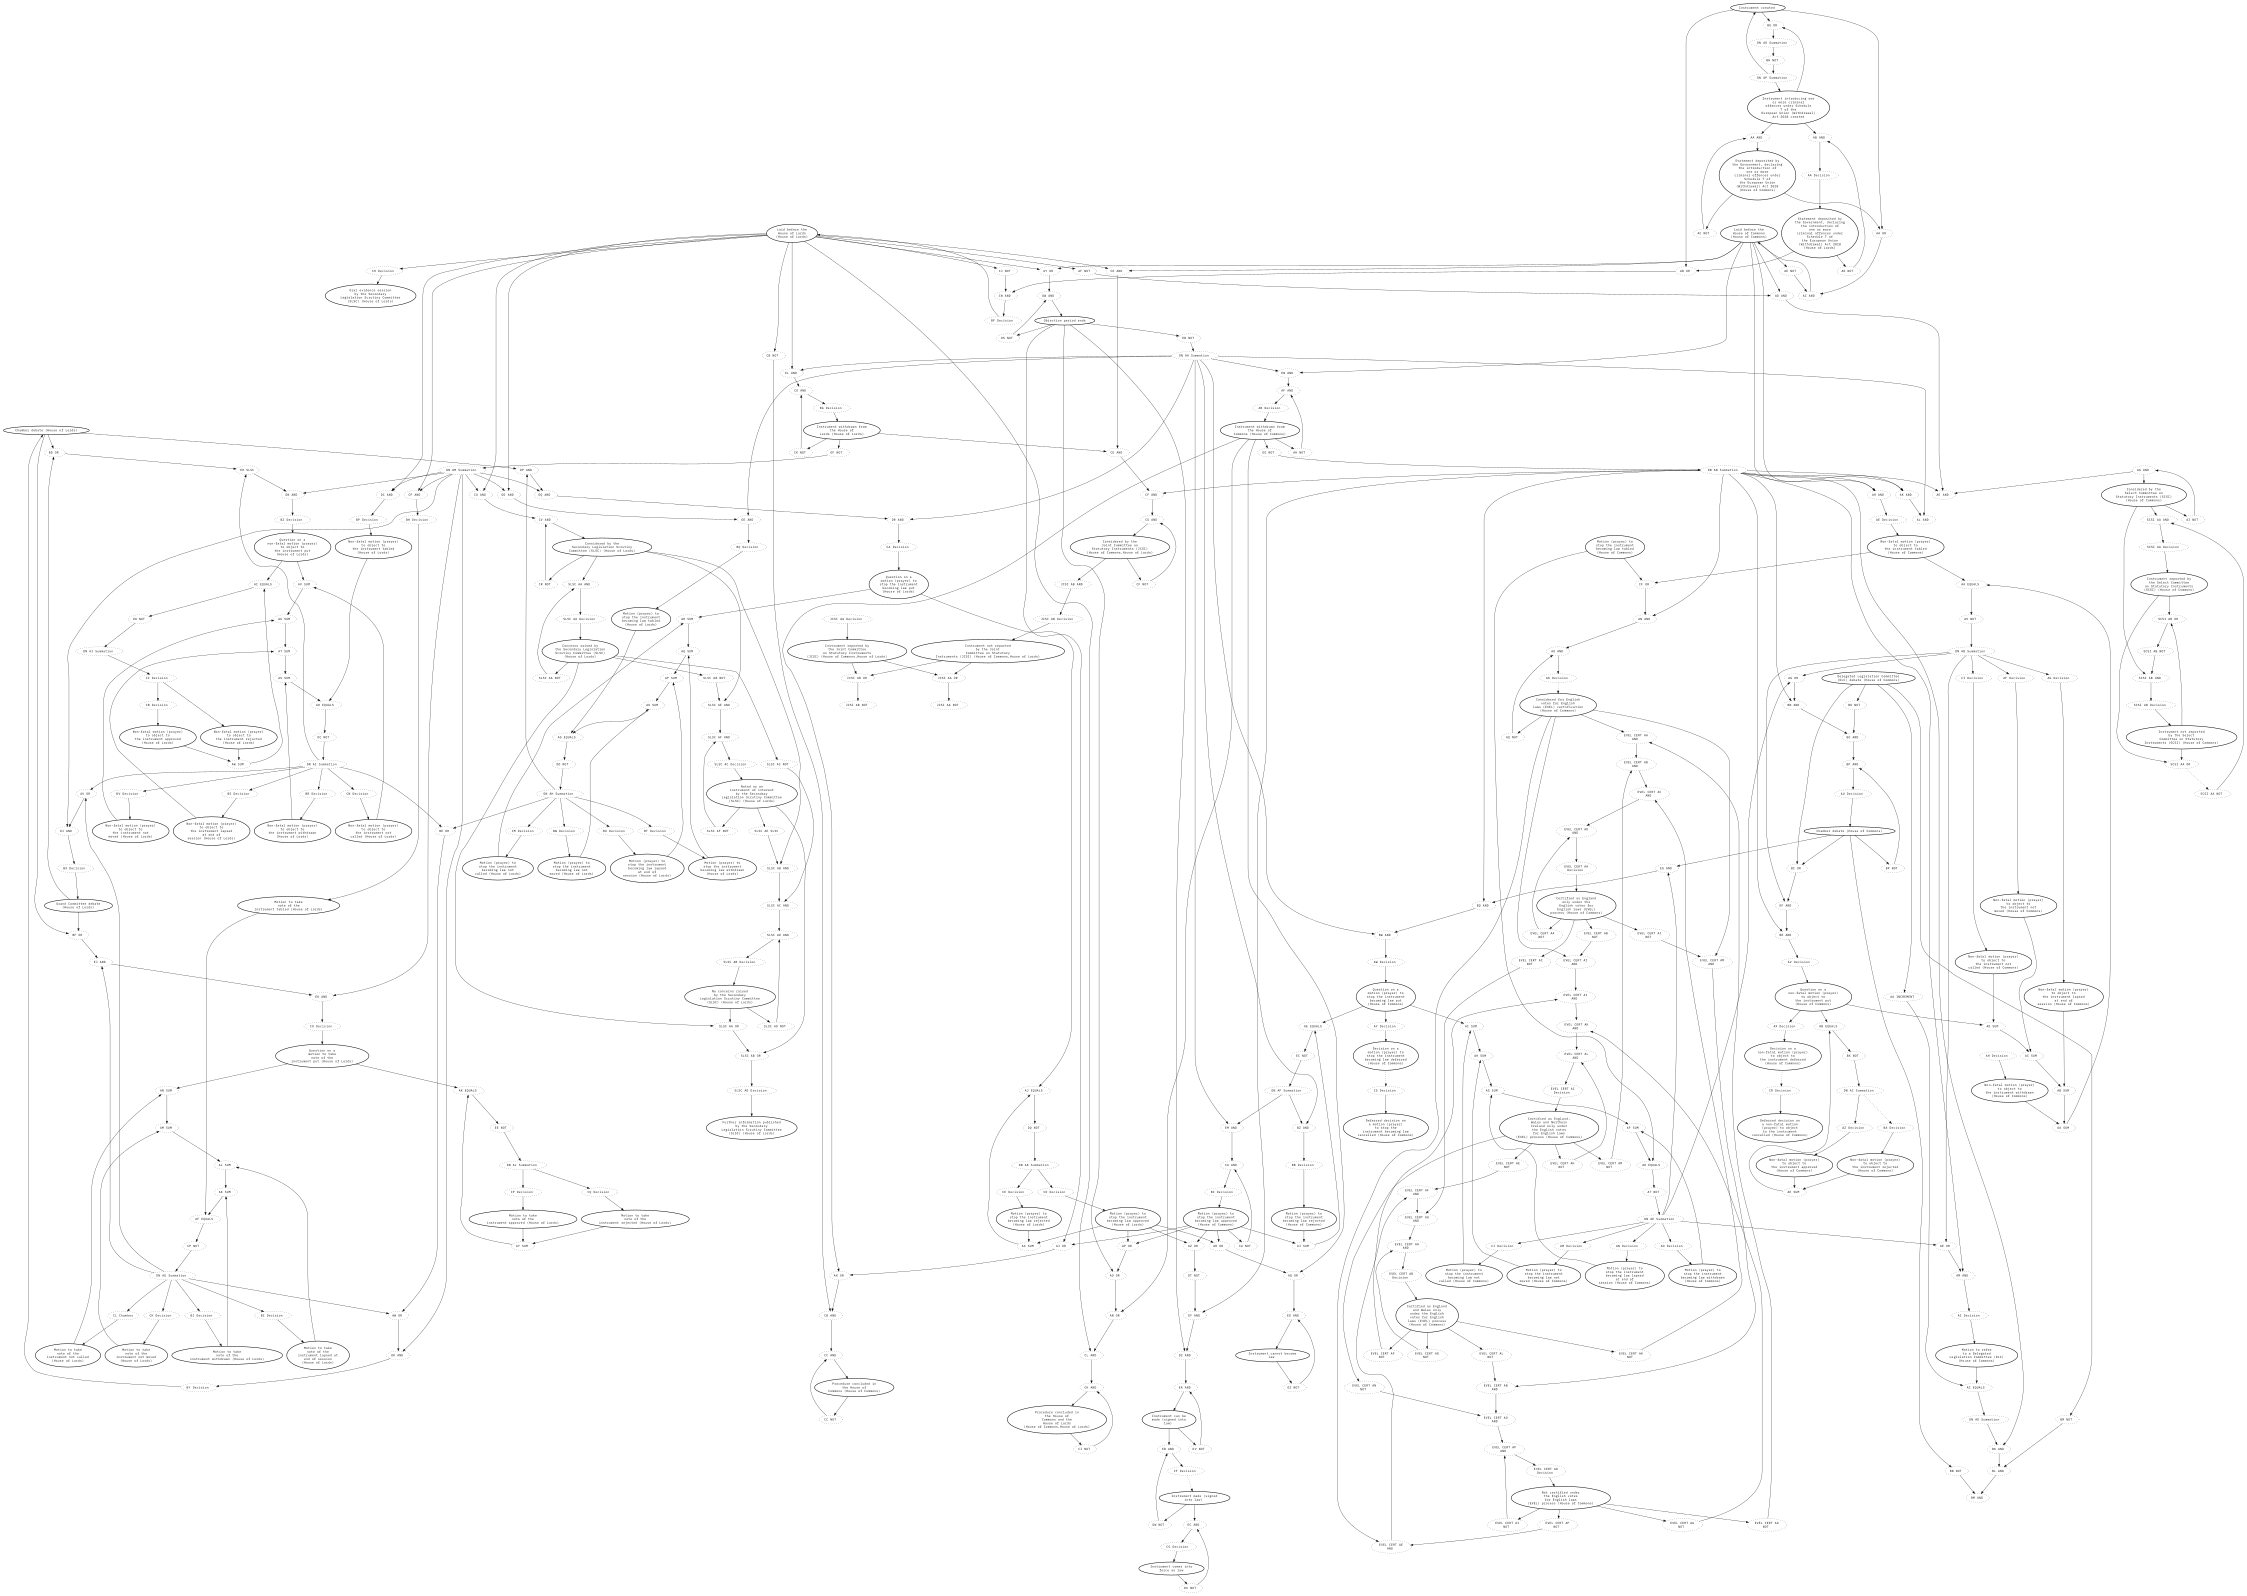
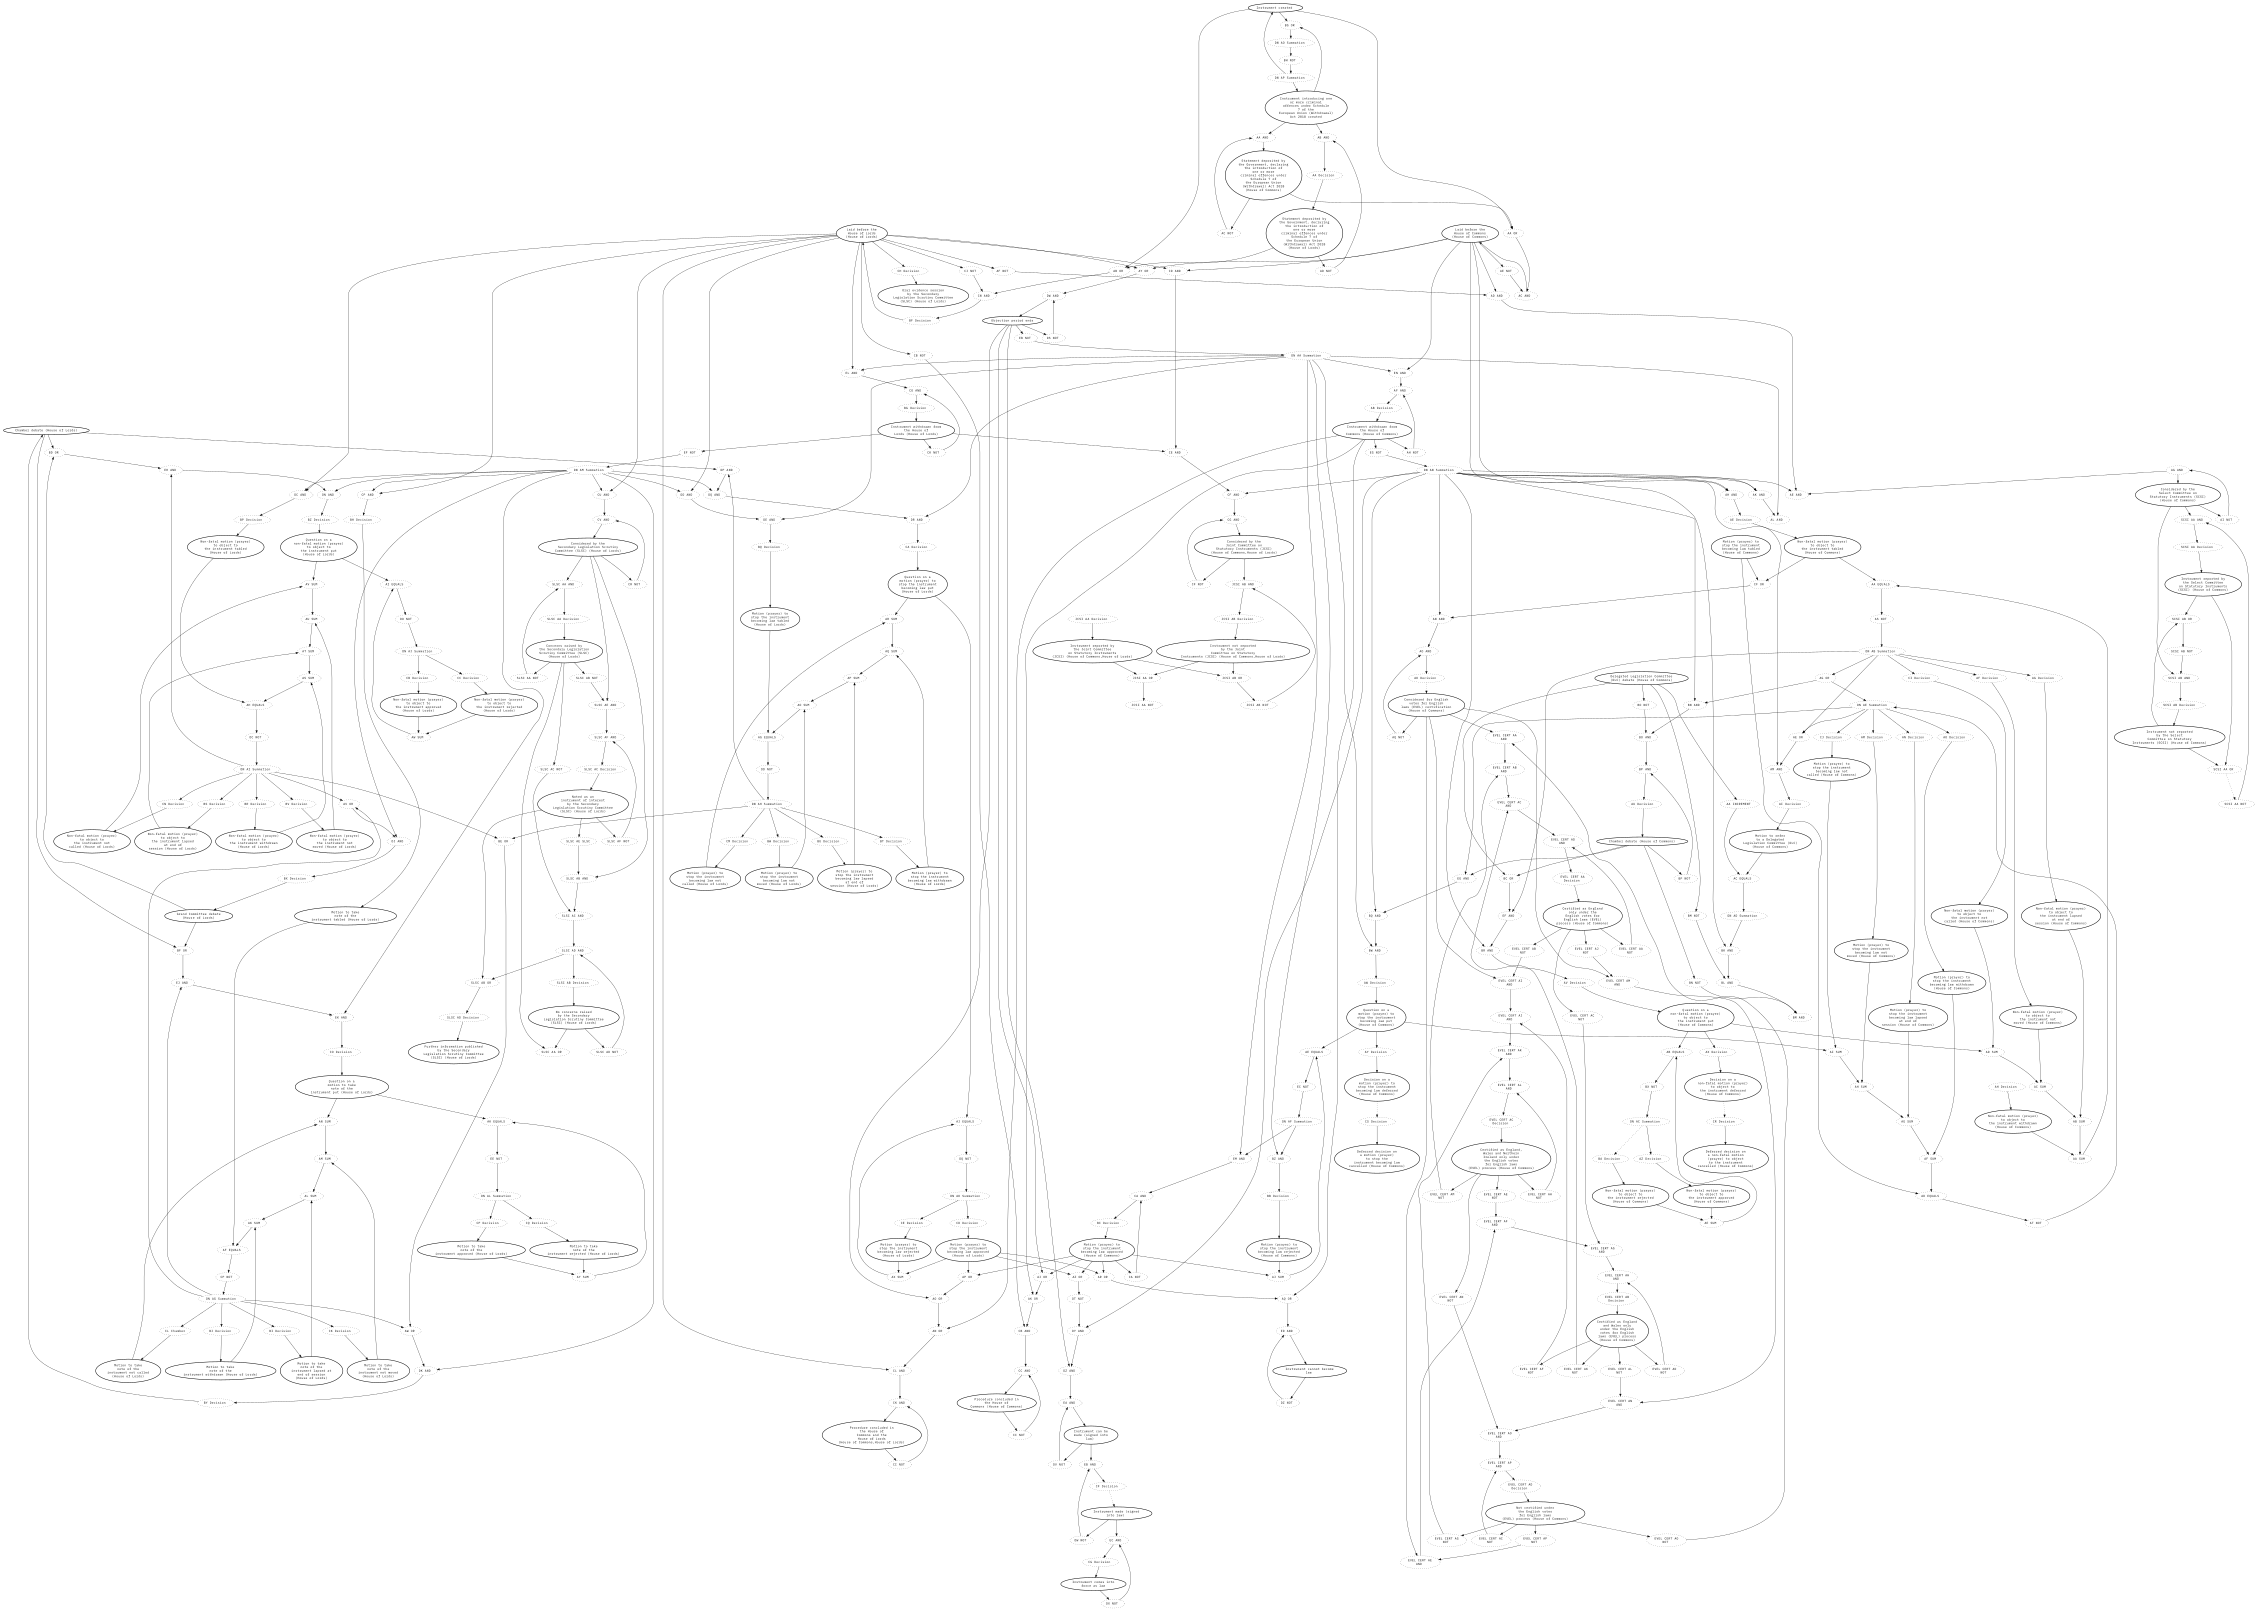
node "EH SLSC": label "EH SLSC" -> "EH AND"
edge "JCSI AB NOT" -> "JCSI AB AND": added
edge "CC Decision" -> "CB Decision": now "DN AJ Summation" -> "CB Decision"
edge "DN AE Summation" -> "AG OR": reversed
edge "SLSC AA OR" -> "SLSC AB OR": now "SLSC AD AND" -> "SLSC AB OR"
